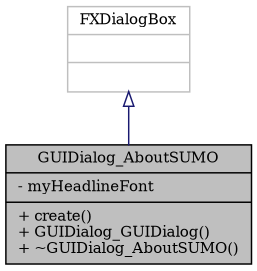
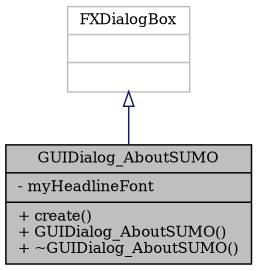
node "GUIDialog_AboutSUMO": text "+ GUIDialog_GUIDialog()" -> "+ GUIDialog_AboutSUMO()"
